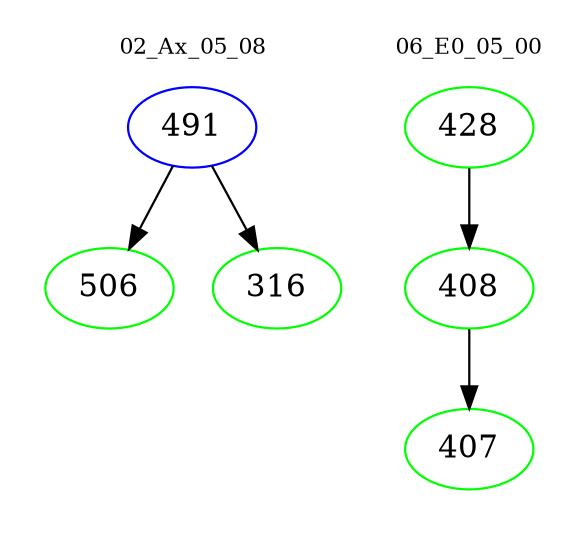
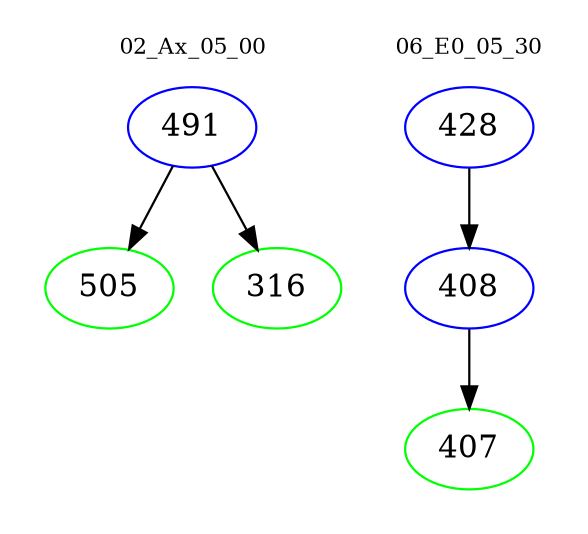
cluster "02_Ax_05_08": label "02_Ax_05_08" -> "02_Ax_05_00"
cluster "06_E0_05_00": label "06_E0_05_00" -> "06_E0_05_30"
node "428": color green -> blue
node "506": label "506" -> "505"
node "408": color green -> blue
